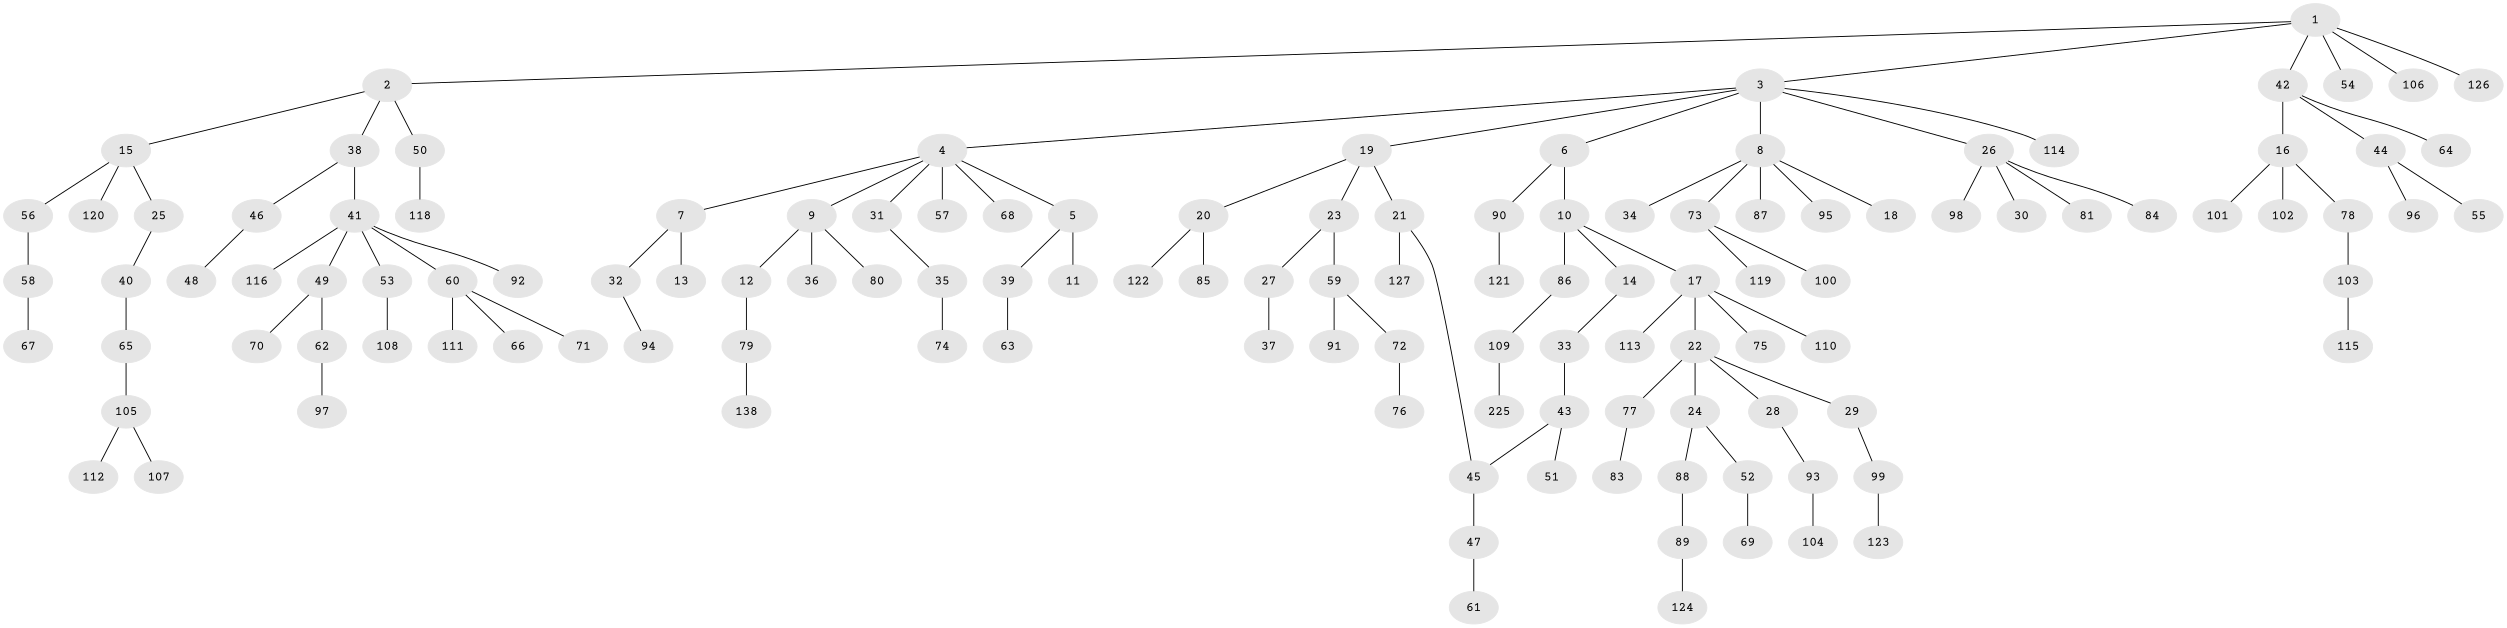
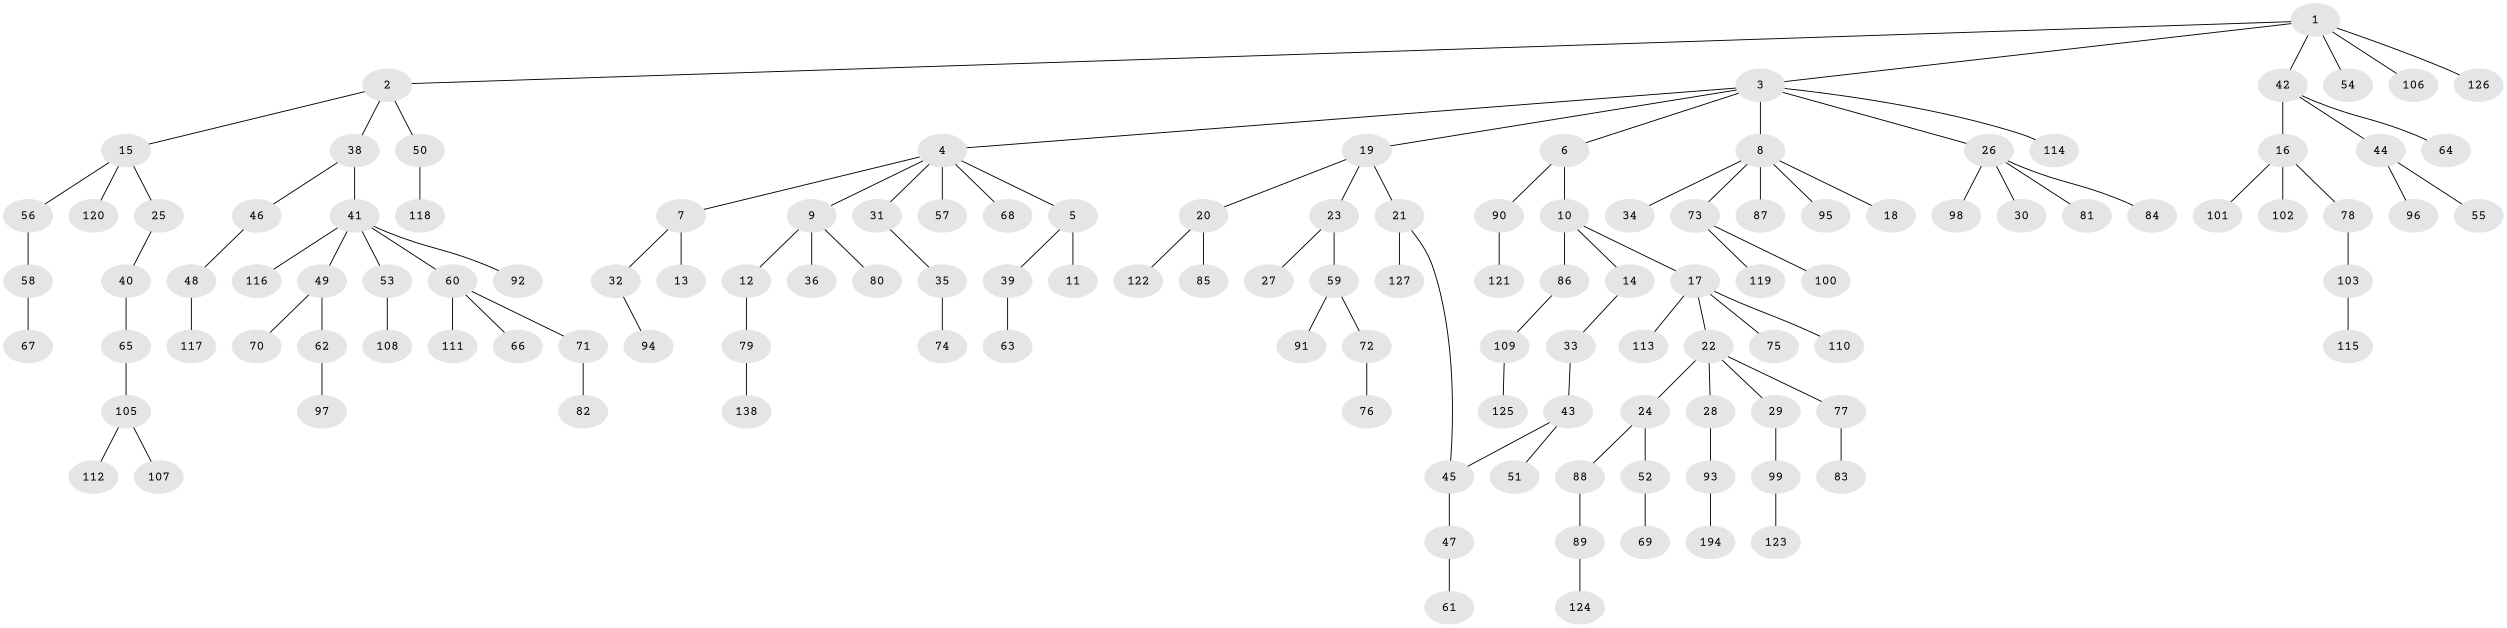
node "117": added
node "37": removed
node "82": added
node "225": label "225" -> "125"
node "104": label "104" -> "194"
